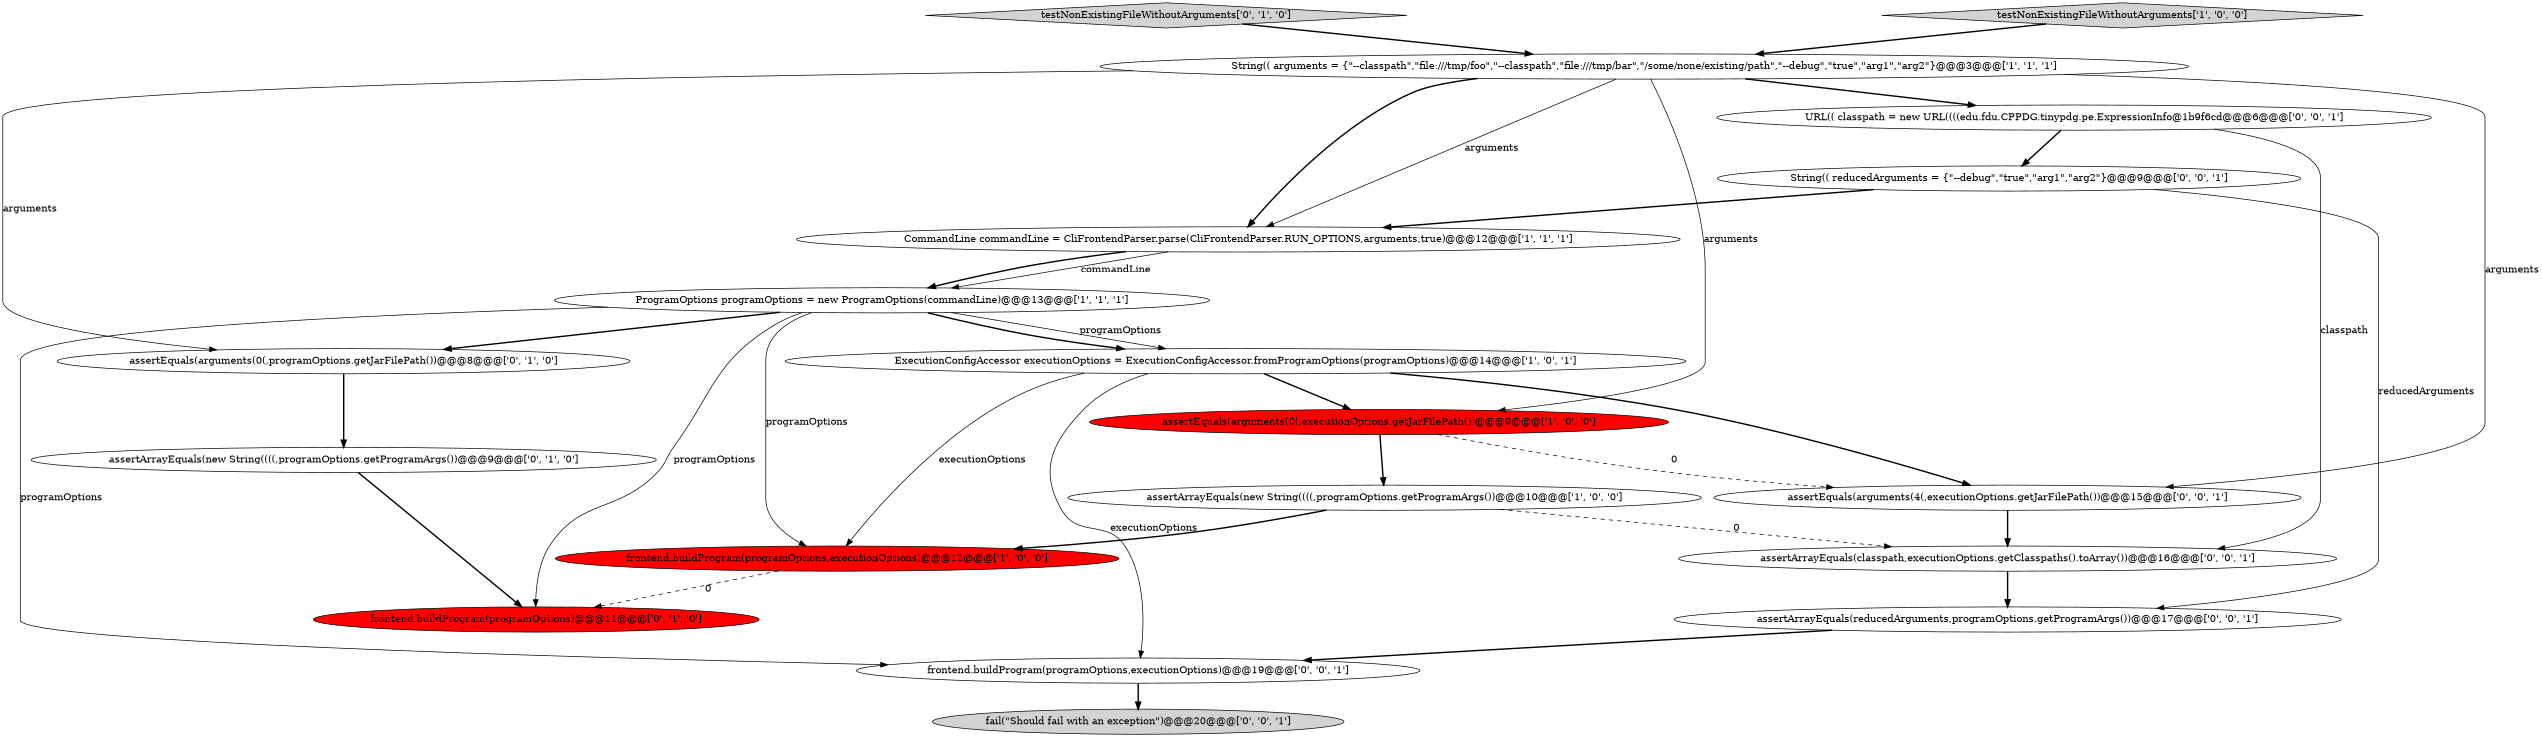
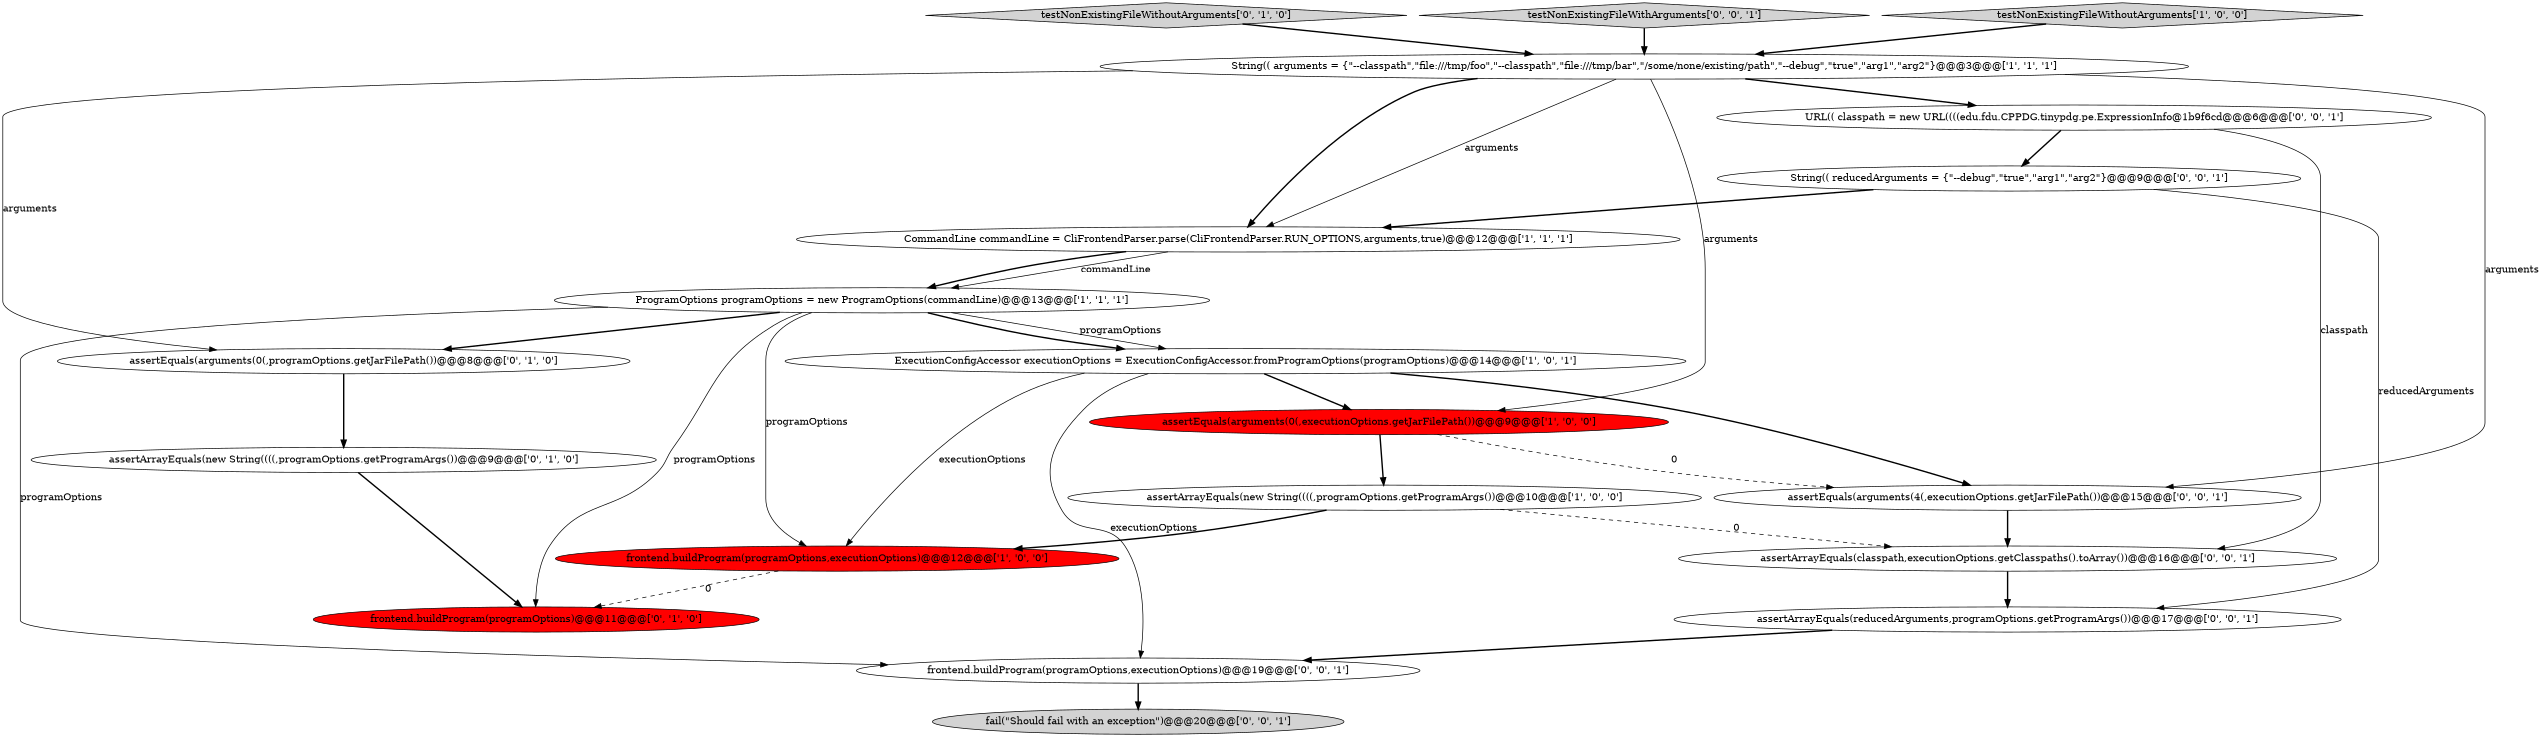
node "testNonExistingFileWithArguments['0', '0', '1']": added
